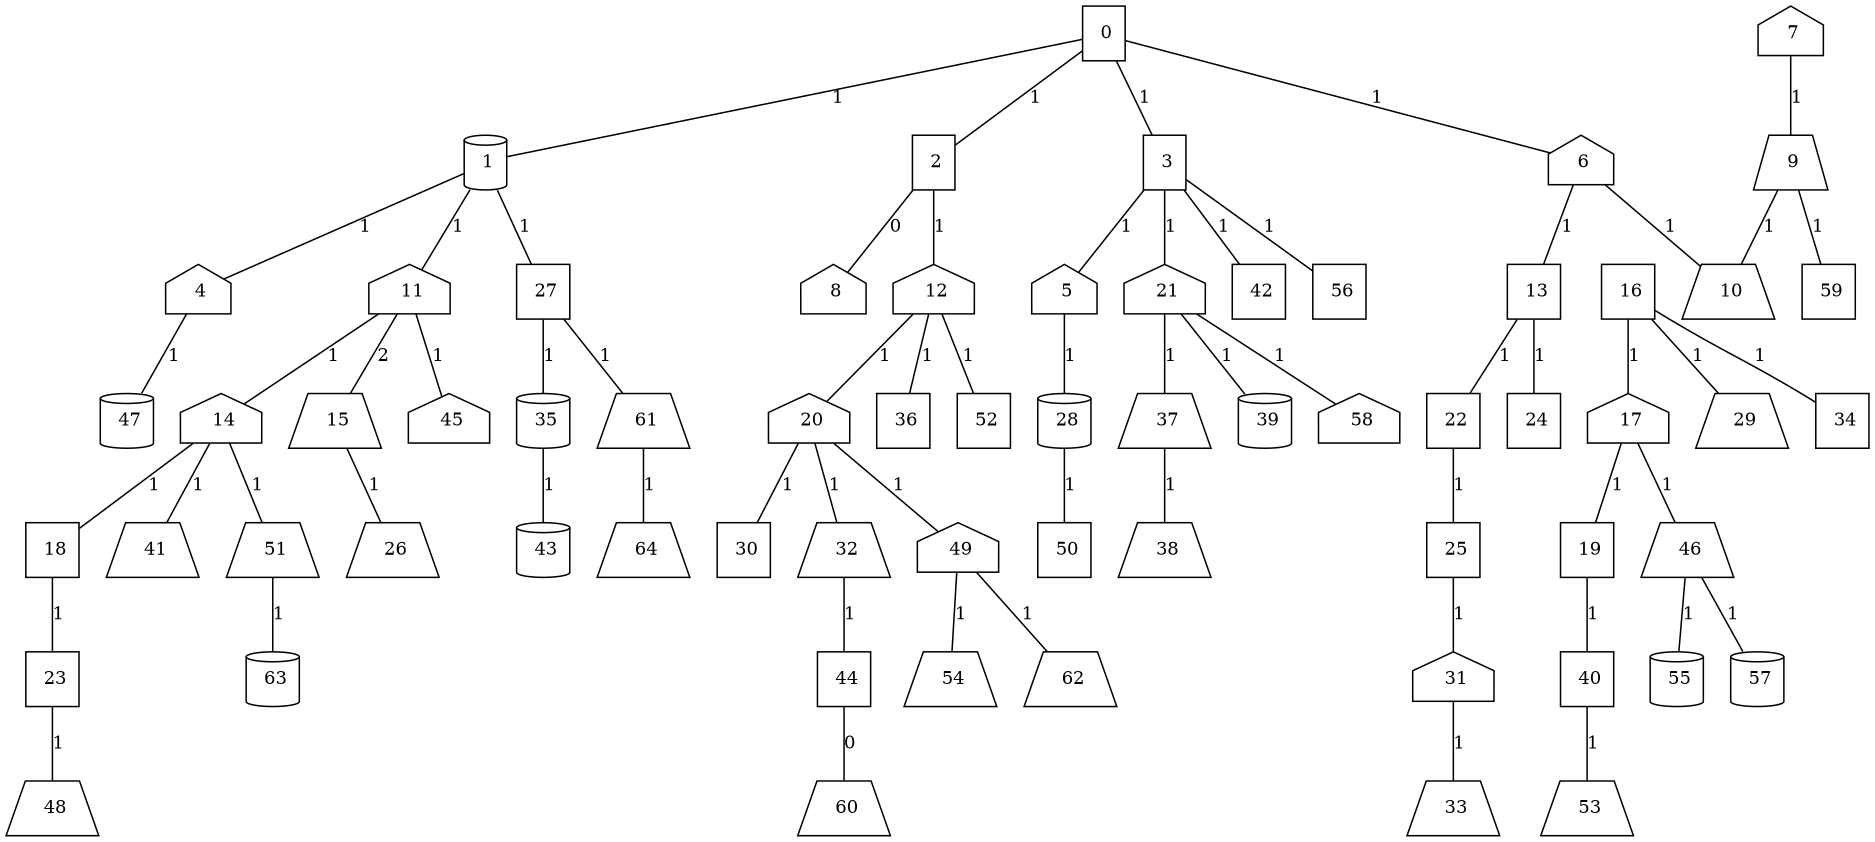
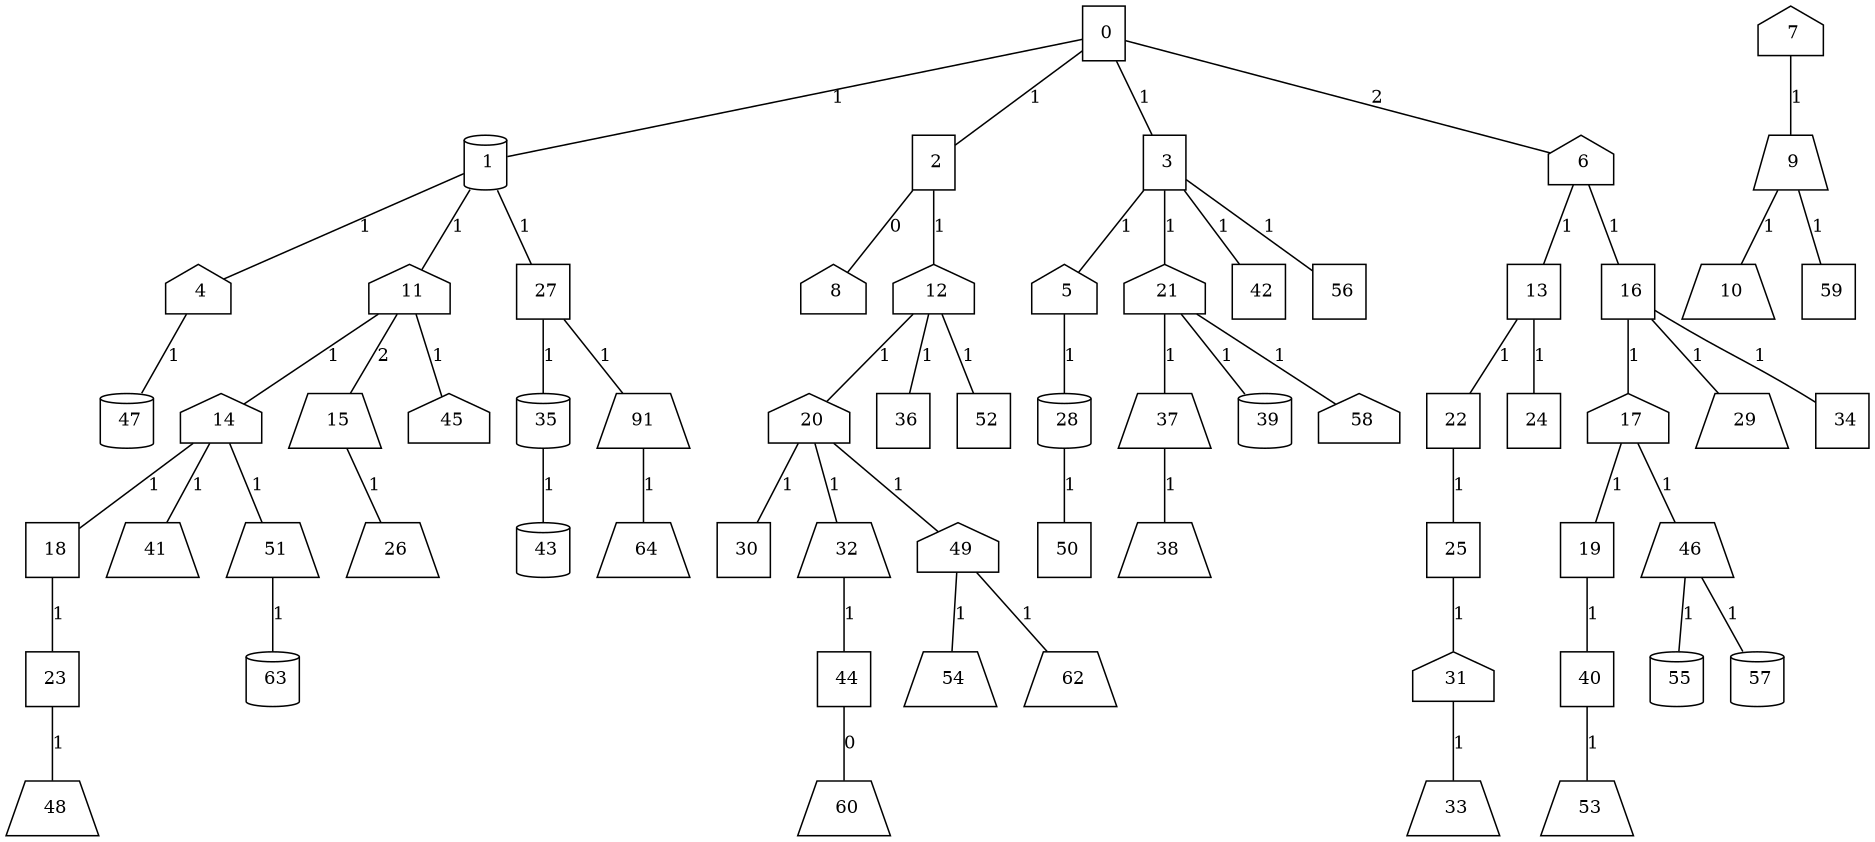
edge "0" -- "6": label "1" -> "2"
edge "6" -- "10": now "6" -- "16"
node "61": label "61" -> "91"
